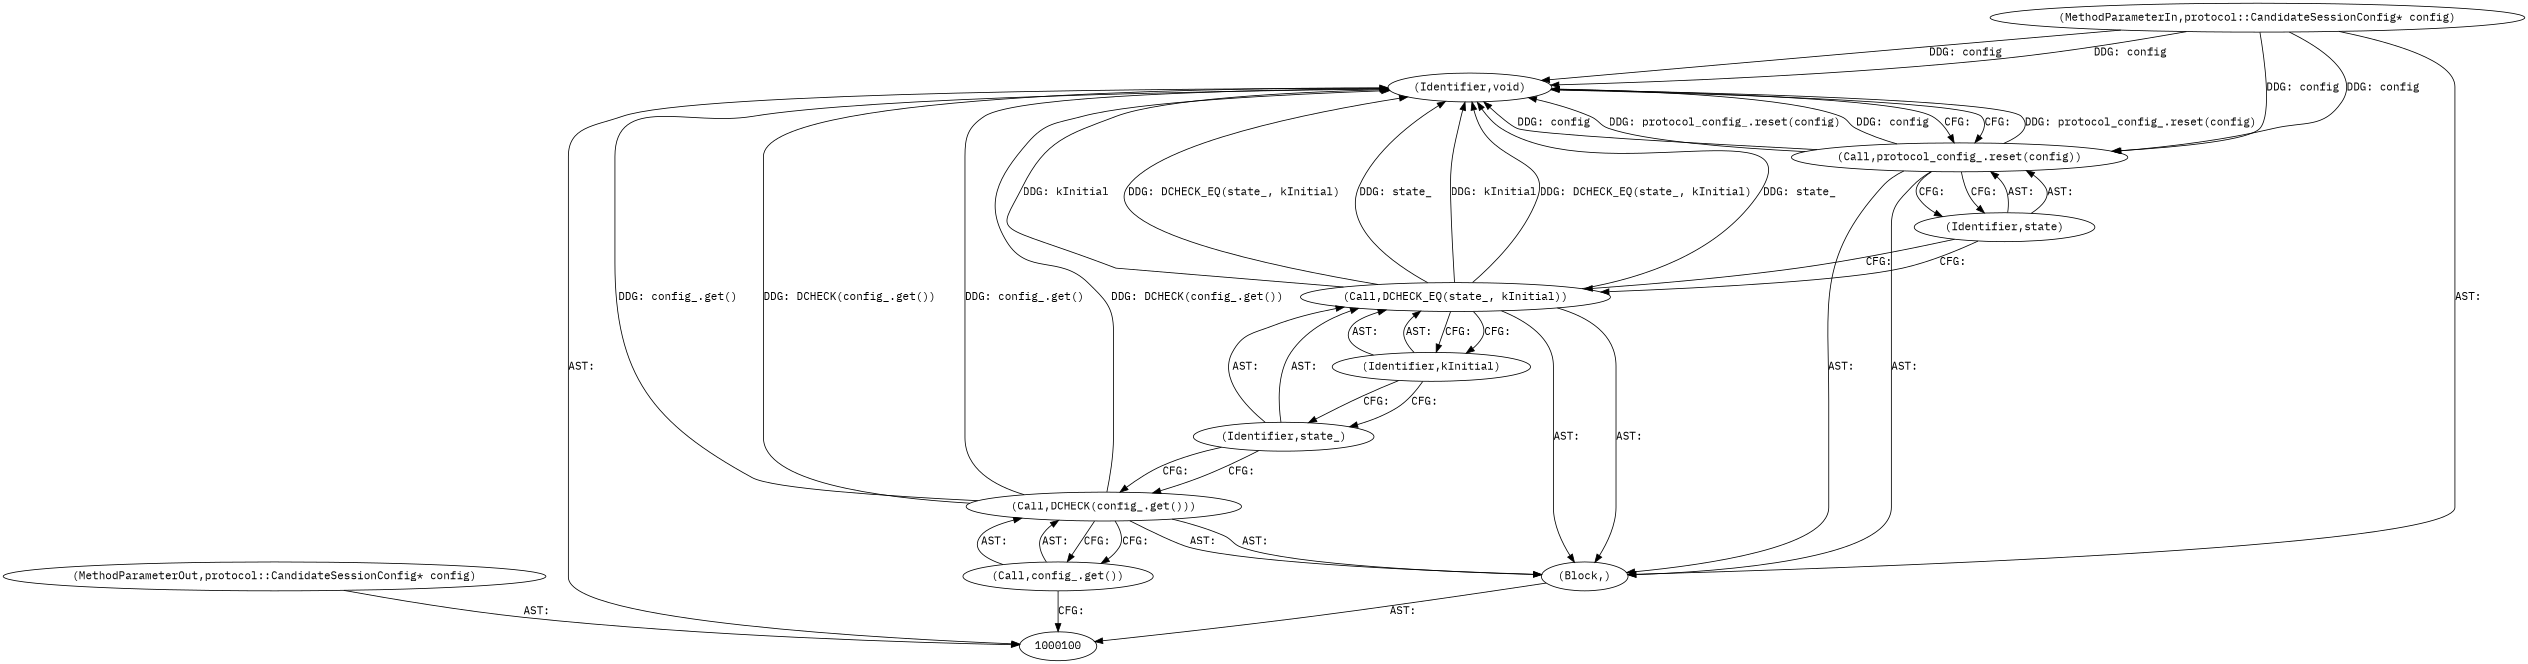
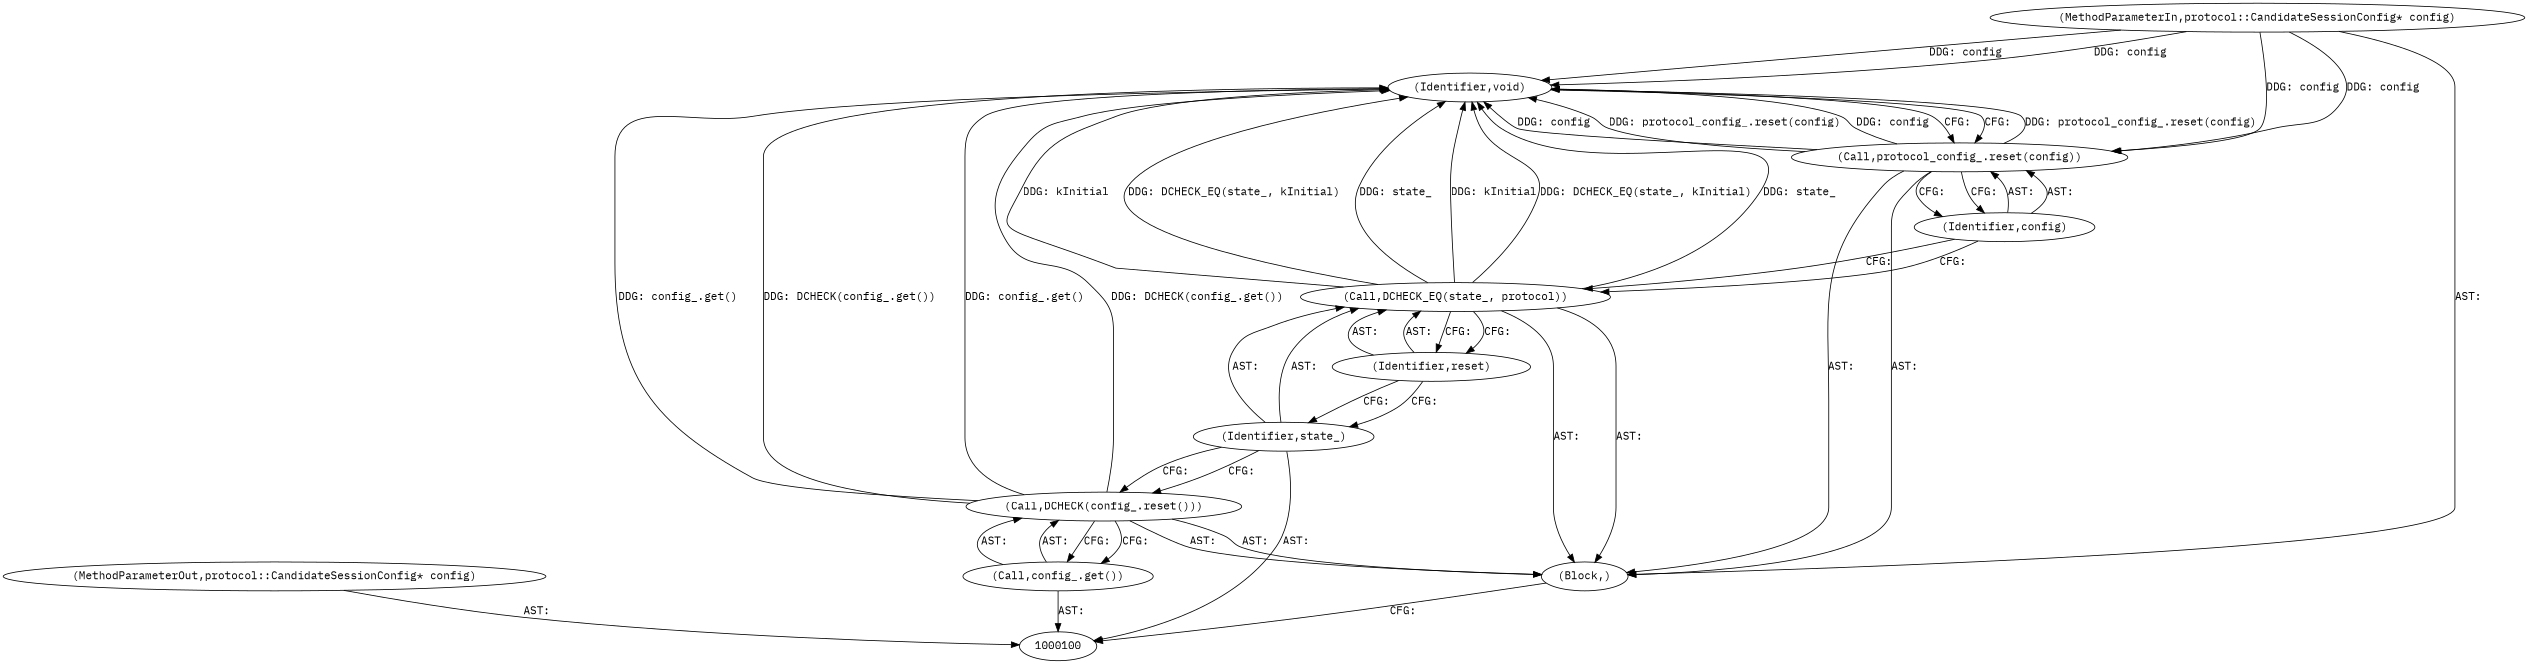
edge "(Identifier,void)" -> "1000100": now "(Identifier,state_)" -> "1000100"
node "(Identifier,state)": label "(Identifier,state)" -> "(Identifier,config)"
node "(Call,DCHECK_EQ(state_, kInitial))": label "(Call,DCHECK_EQ(state_, kInitial))" -> "(Call,DCHECK_EQ(state_, protocol))"
node "(Identifier,kInitial)": label "(Identifier,kInitial)" -> "(Identifier,reset)"
node "(Call,DCHECK(config_.get()))": label "(Call,DCHECK(config_.get()))" -> "(Call,DCHECK(config_.reset()))"
edge "(Call,config_.get())" -> "1000100": label "CFG: " -> "AST: "
edge "(Block,)" -> "1000100": label "AST: " -> "CFG: "
